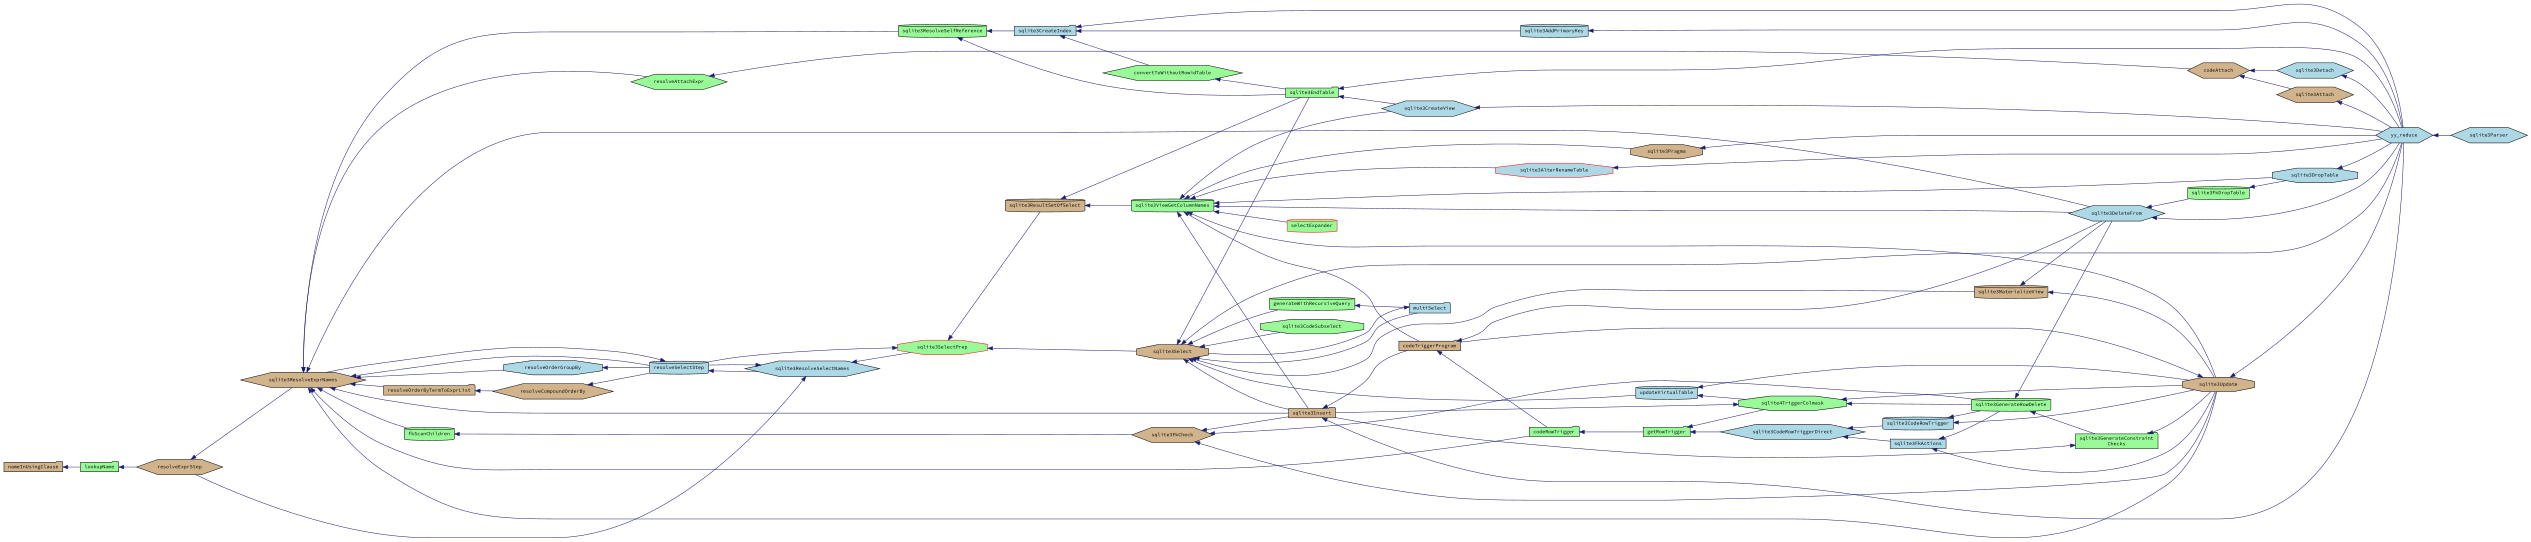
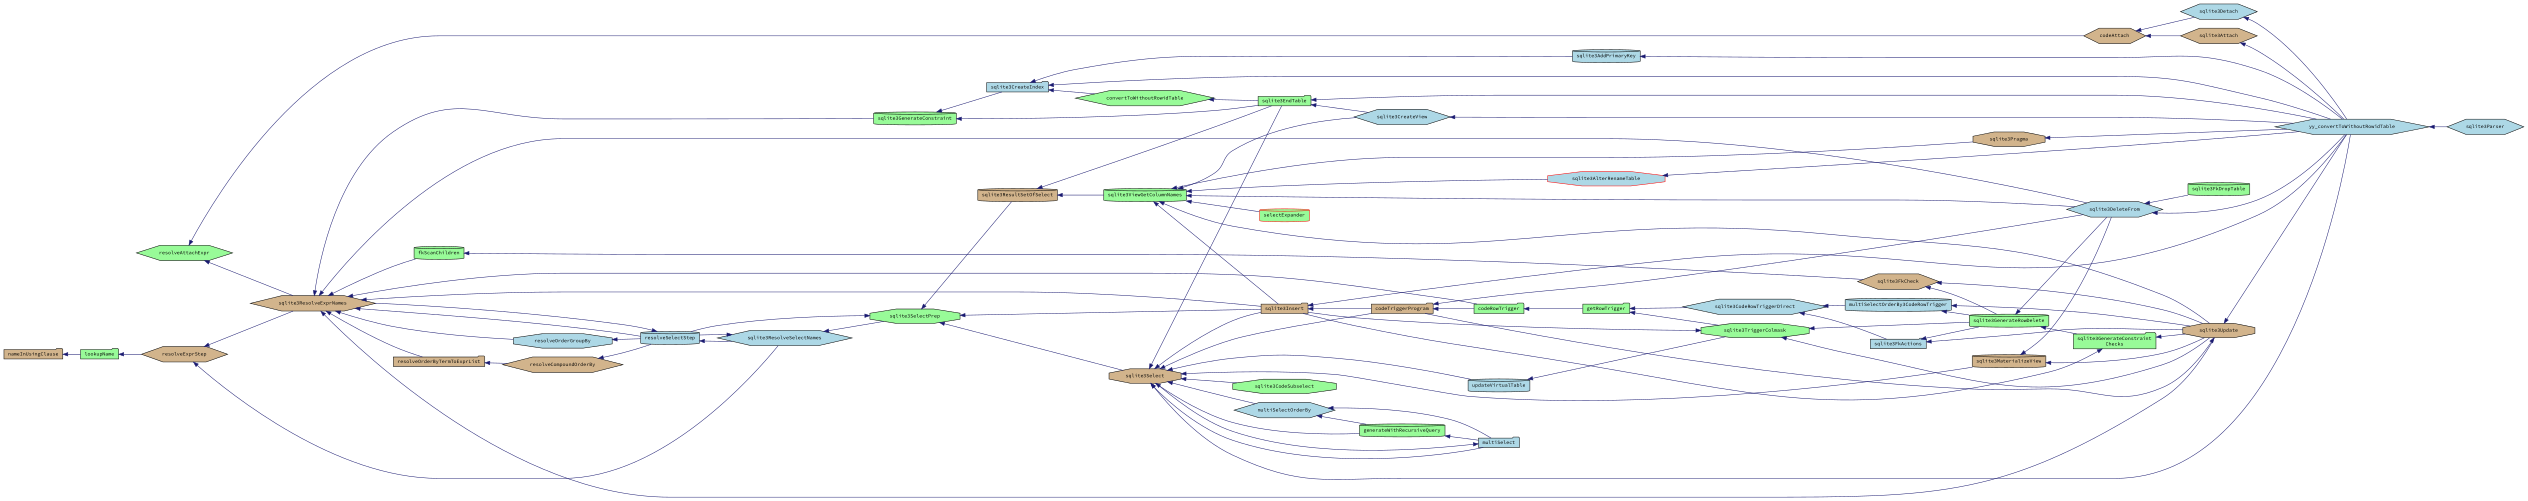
node "sqlite3ResolveSelfReference": label "sqlite3ResolveSelfReference" -> "sqlite3GenerateConstraint"
edge "resolveAttachExpr" -> "sqlite3ResolveExprNames": reversed
node "yy_reduce": label "yy_reduce" -> "yy_convertToWithoutRowidTable"
node "sqlite3DropTable": removed
edge "codeTriggerProgram" -> "sqlite3ViewGetColumnNames": now "codeTriggerProgram" -> "sqlite3Select"
node "sqlite3SelectPrep": color red -> black
edge "sqlite3Update" -> "updateVirtualTable": removed
node "sqlite4TriggerColmask": label "sqlite4TriggerColmask" -> "sqlite3TriggerColmask"
node "multiSelectOrderBy": added
edge "sqlite3Insert" -> "sqlite3FkCheck": now "sqlite3Insert" -> "sqlite3SelectPrep"
node "sqlite3CodeRowTrigger": label "sqlite3CodeRowTrigger" -> "multiSelectOrderBy3CodeRowTrigger"
edge "resolveExprStep" -> "sqlite3ResolveSelectNames": reversed
